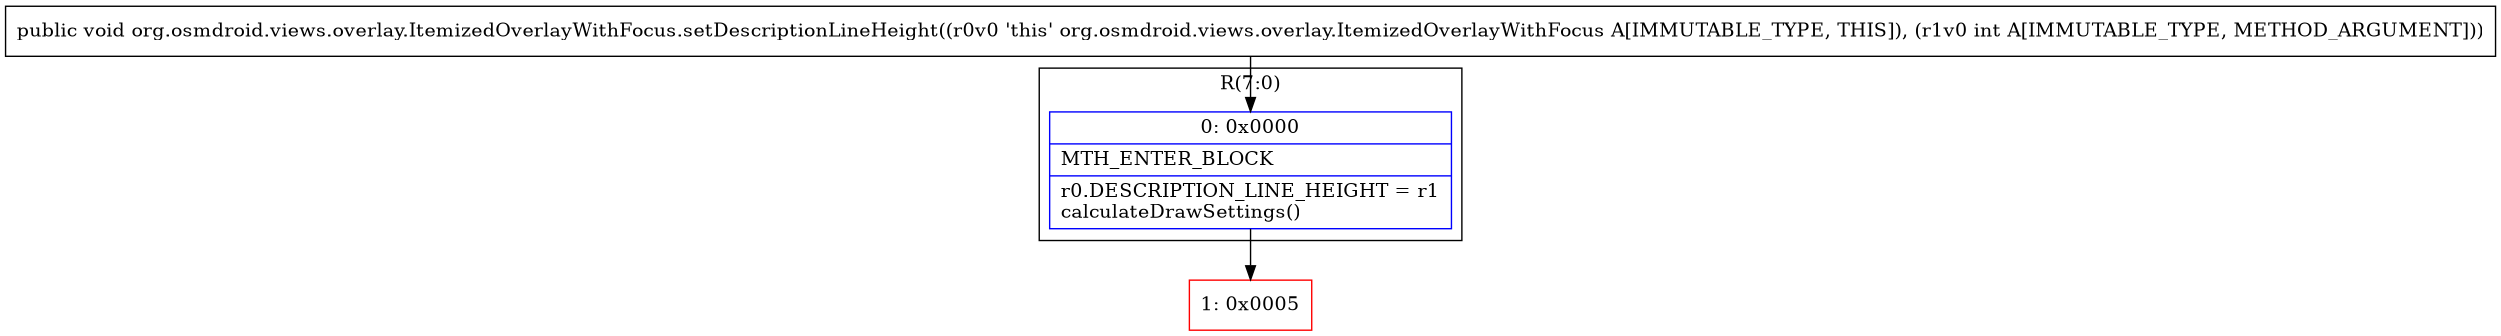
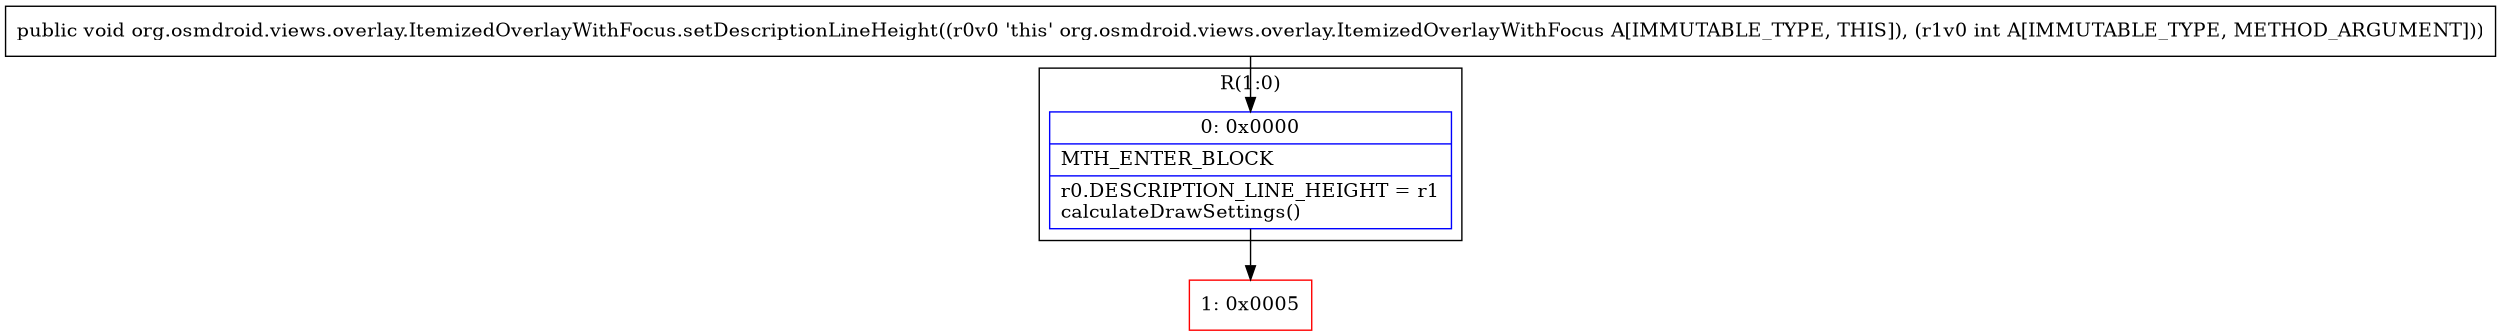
cluster "R(7:0)": label "R(7:0)" -> "R(1:0)"
